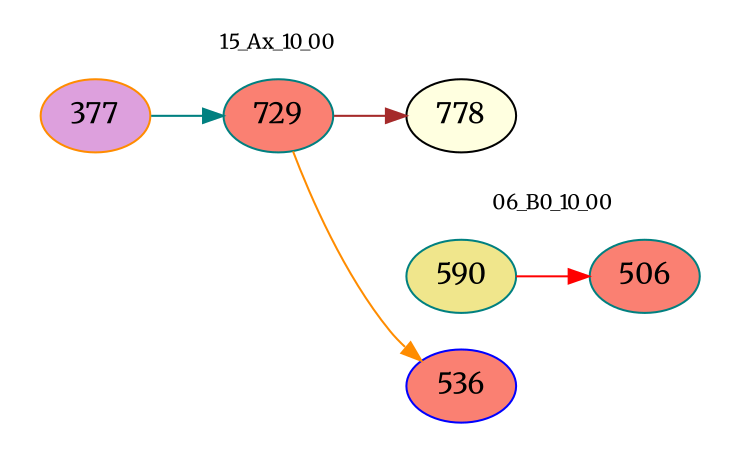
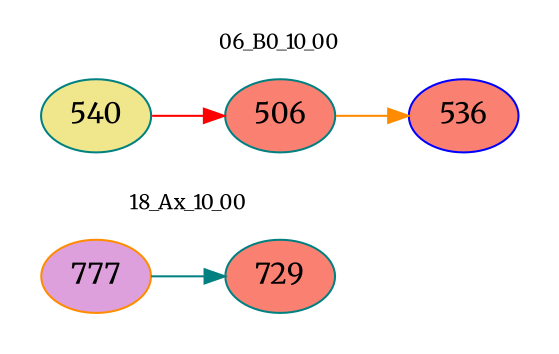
cluster "15_Ax_10_00": label "15_Ax_10_00" -> "18_Ax_10_00"
node "377": label "377" -> "777"
node "778": removed
edge "729" -> "536": now "506" -> "536"
node "590": label "590" -> "540"
